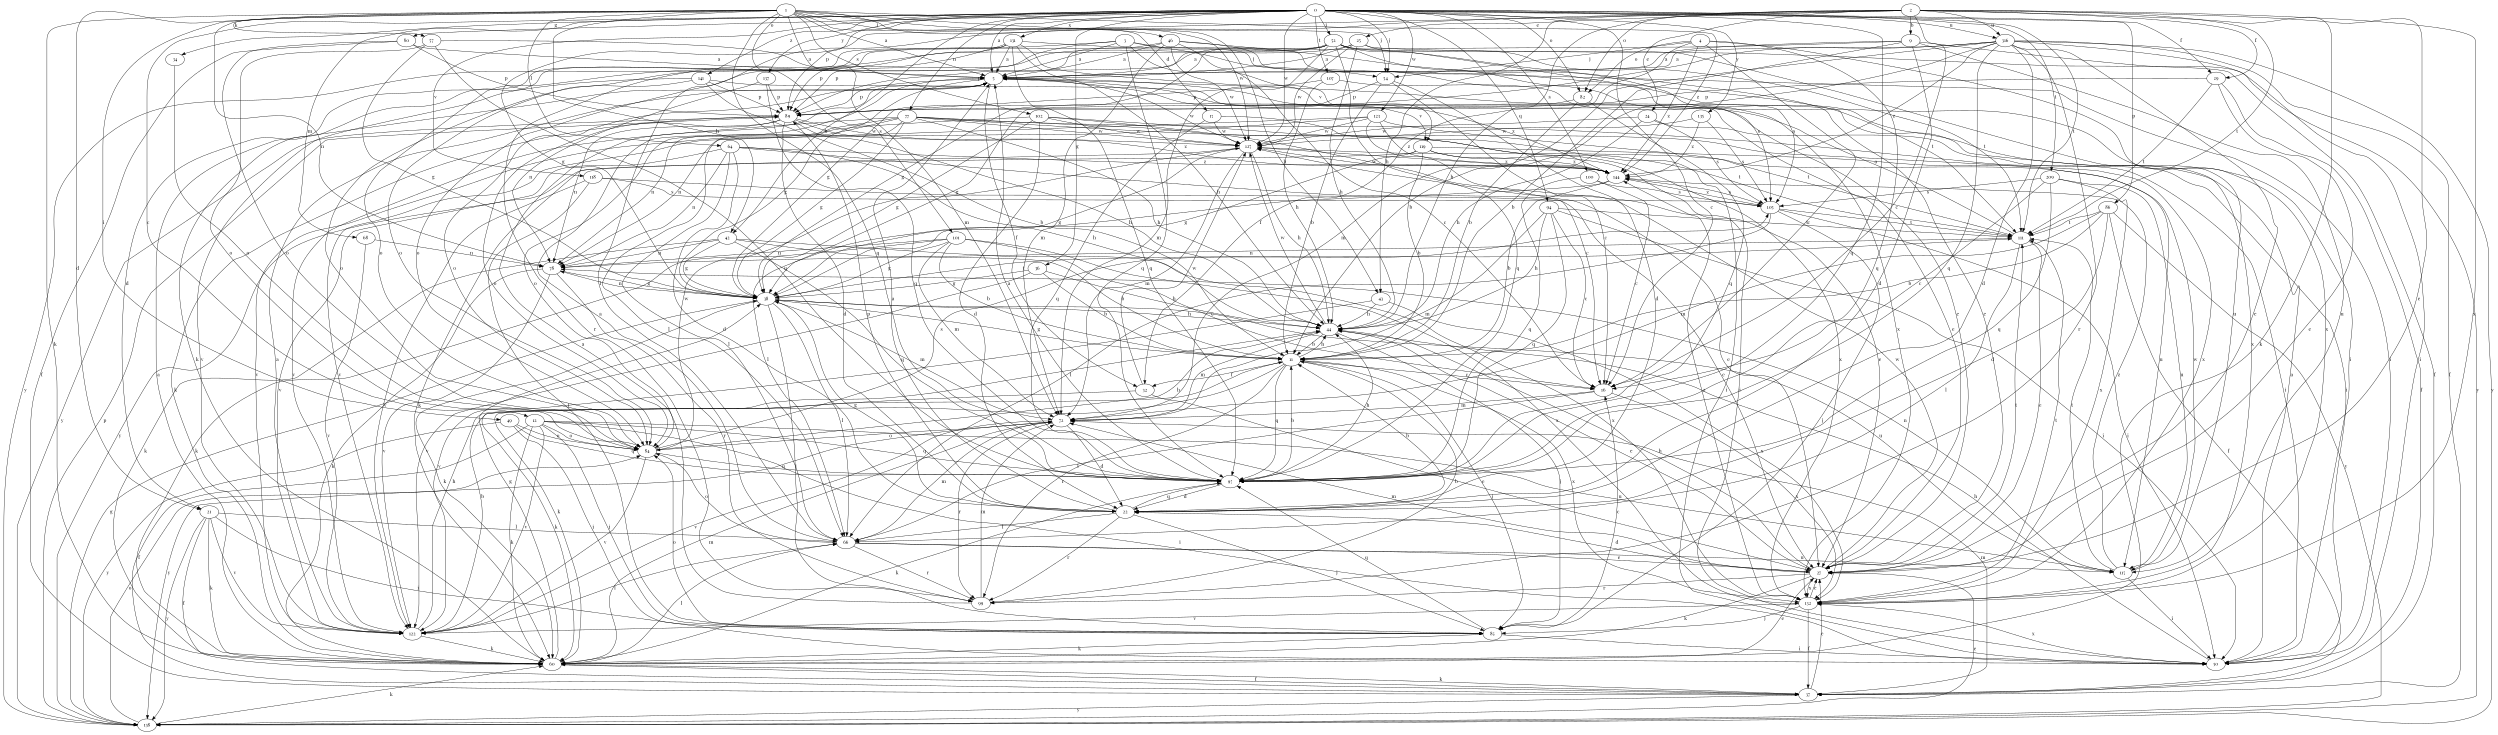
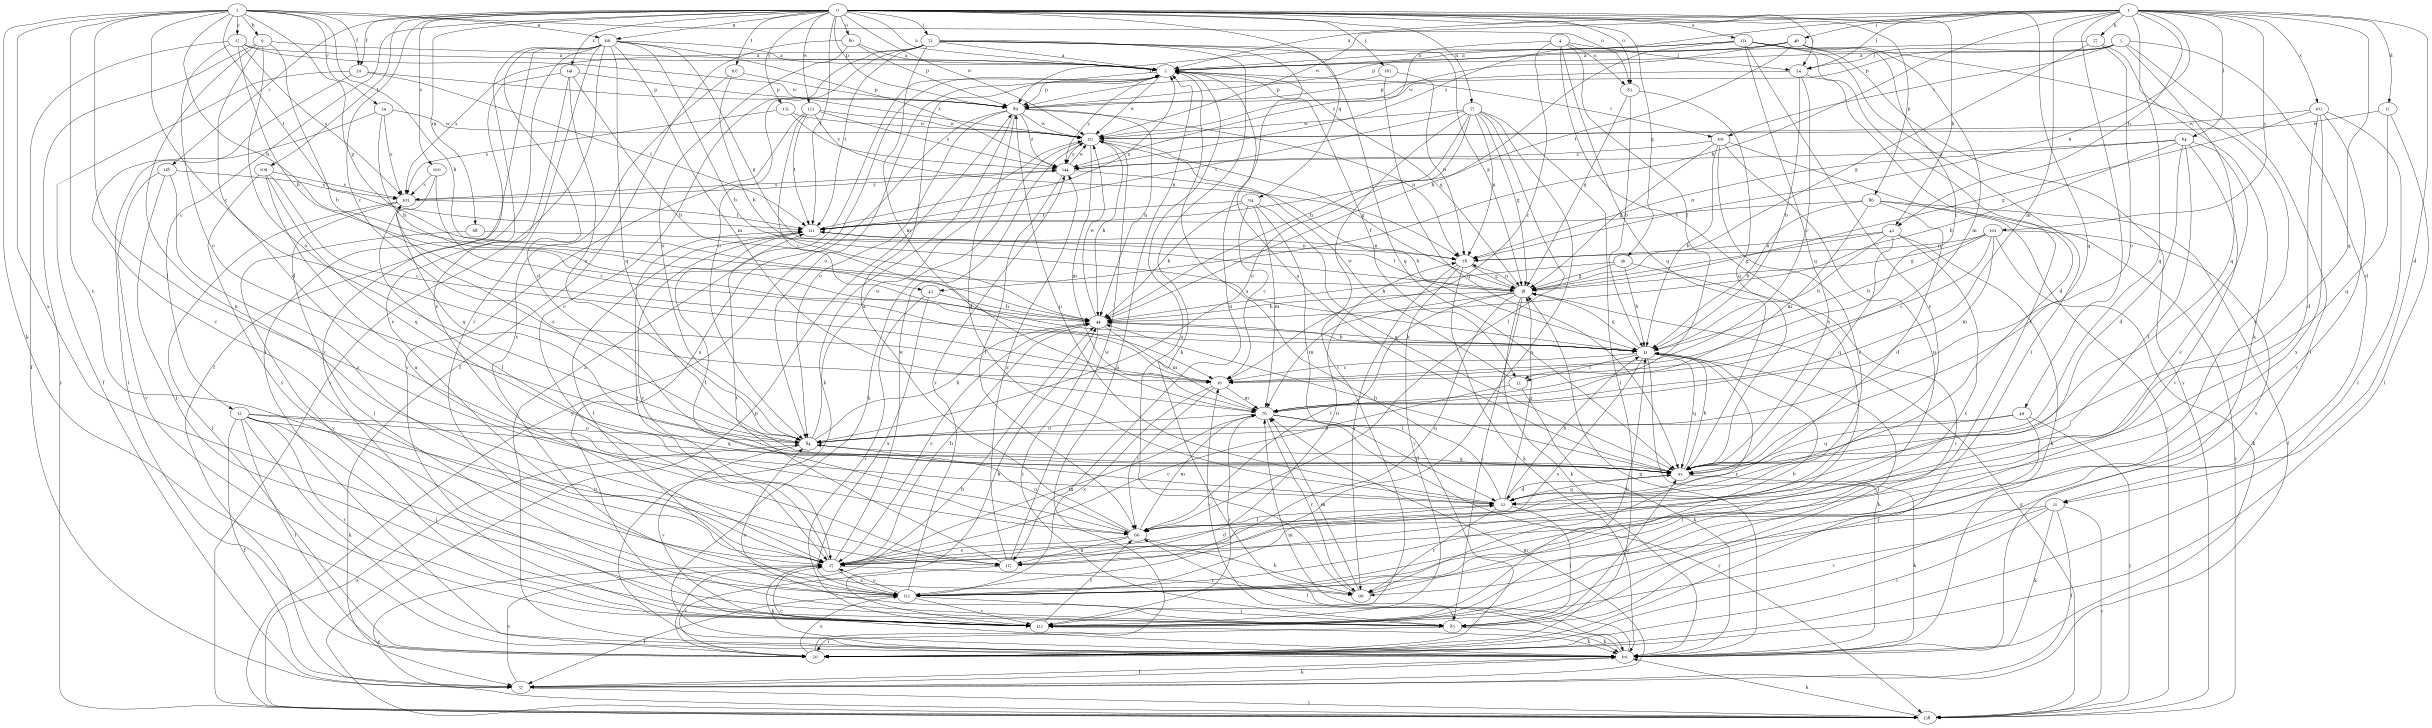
node "316": label "316" -> "116"
node "34": removed
node "137": label "137" -> "167"
node "209": label "209" -> "109"
node "72": label "72" -> "76"
edge "66" -> "99": label "r" -> "b"
